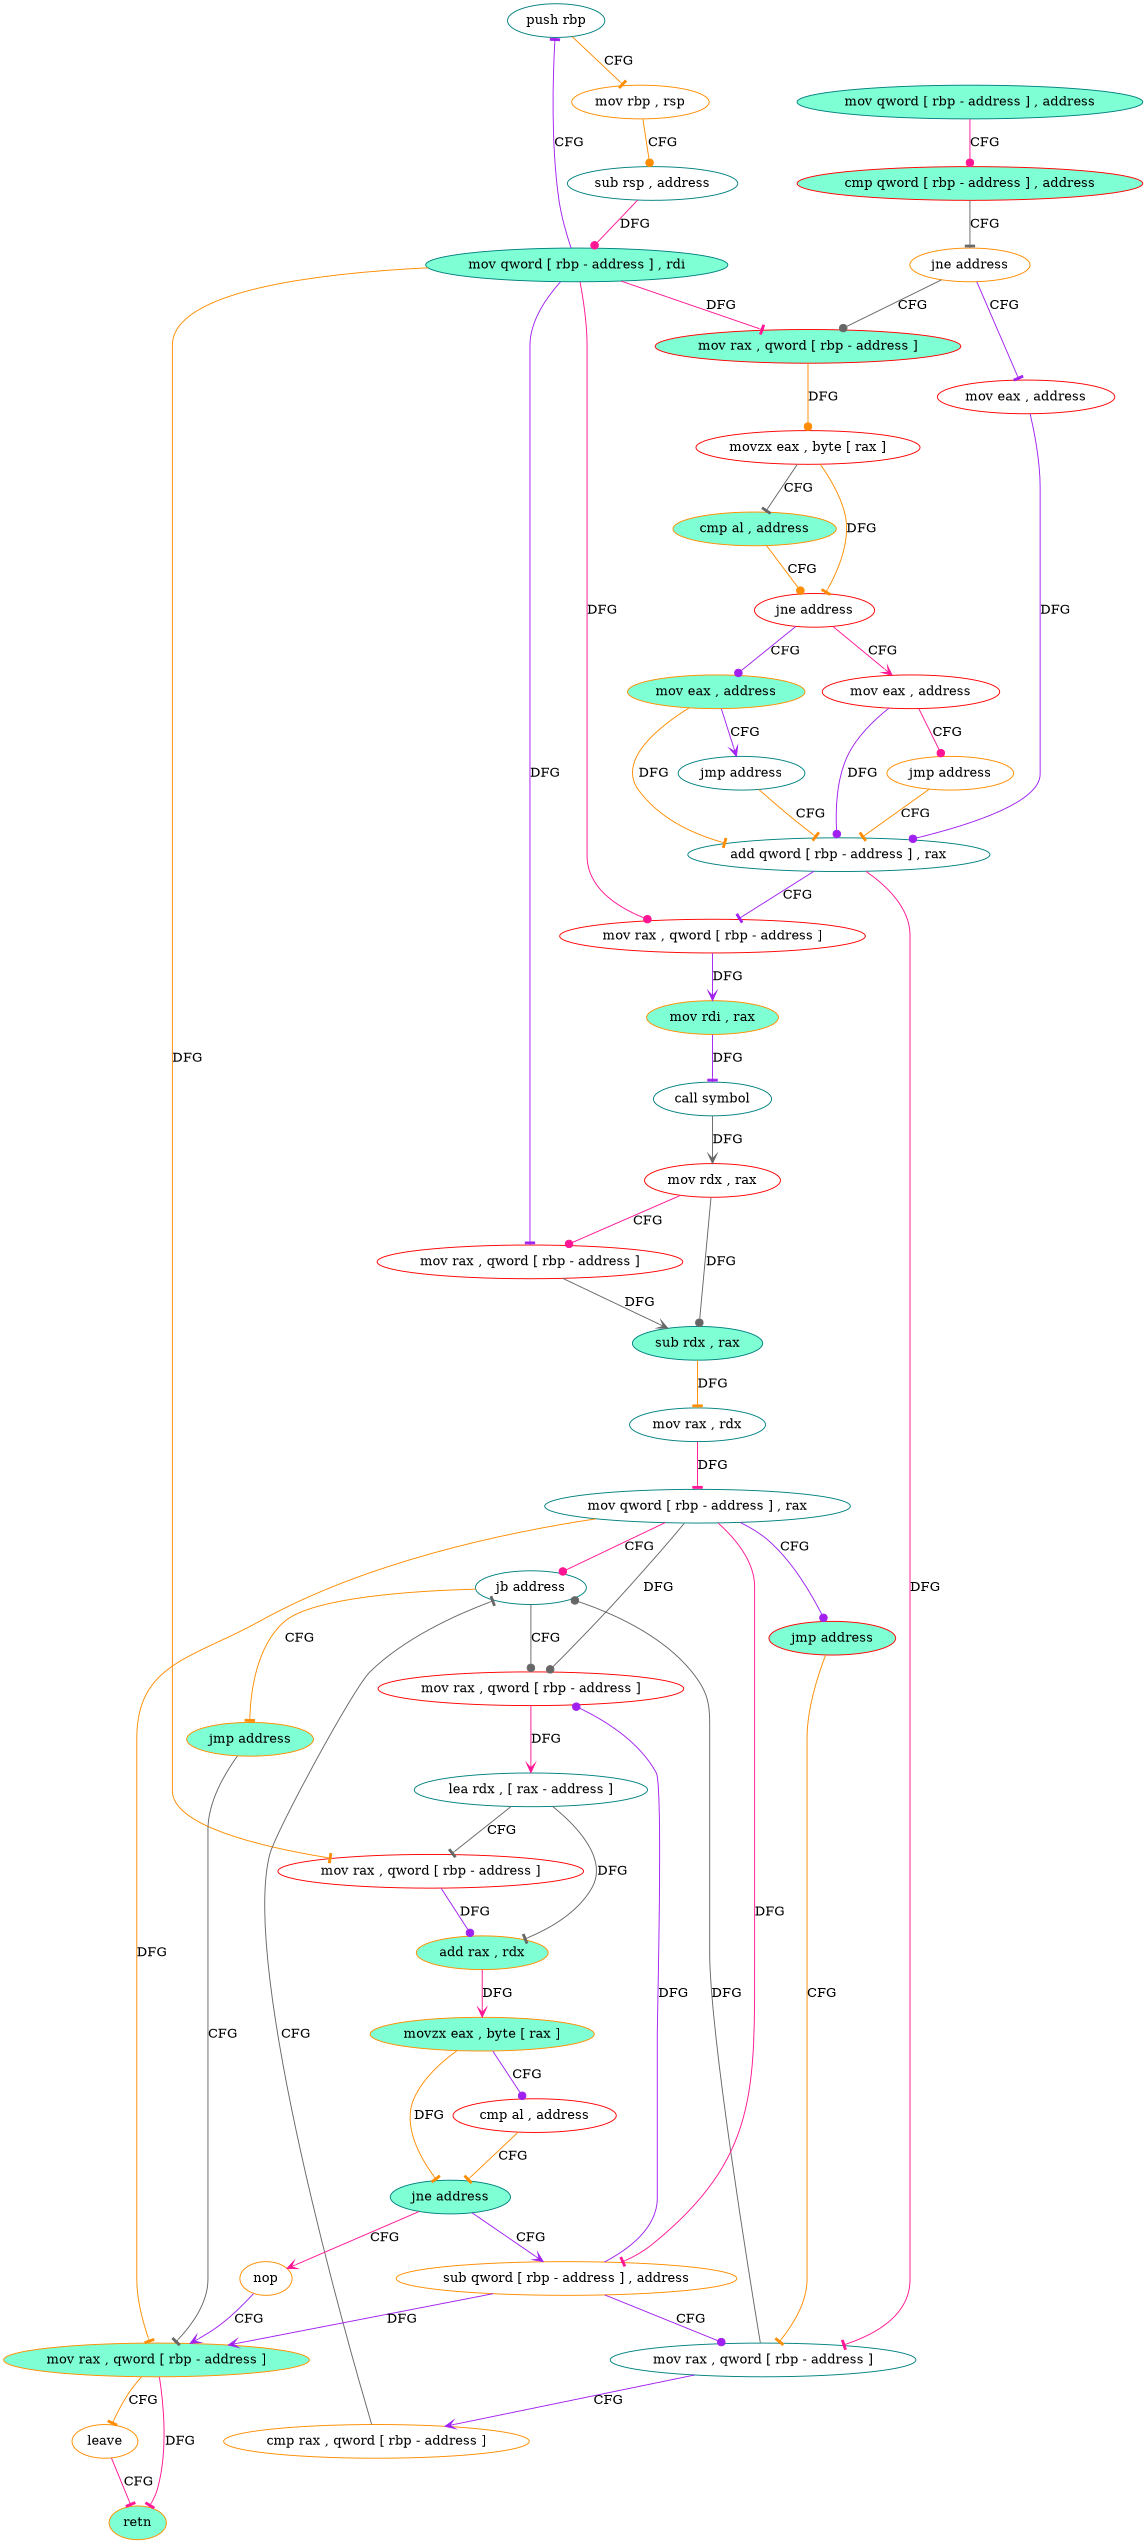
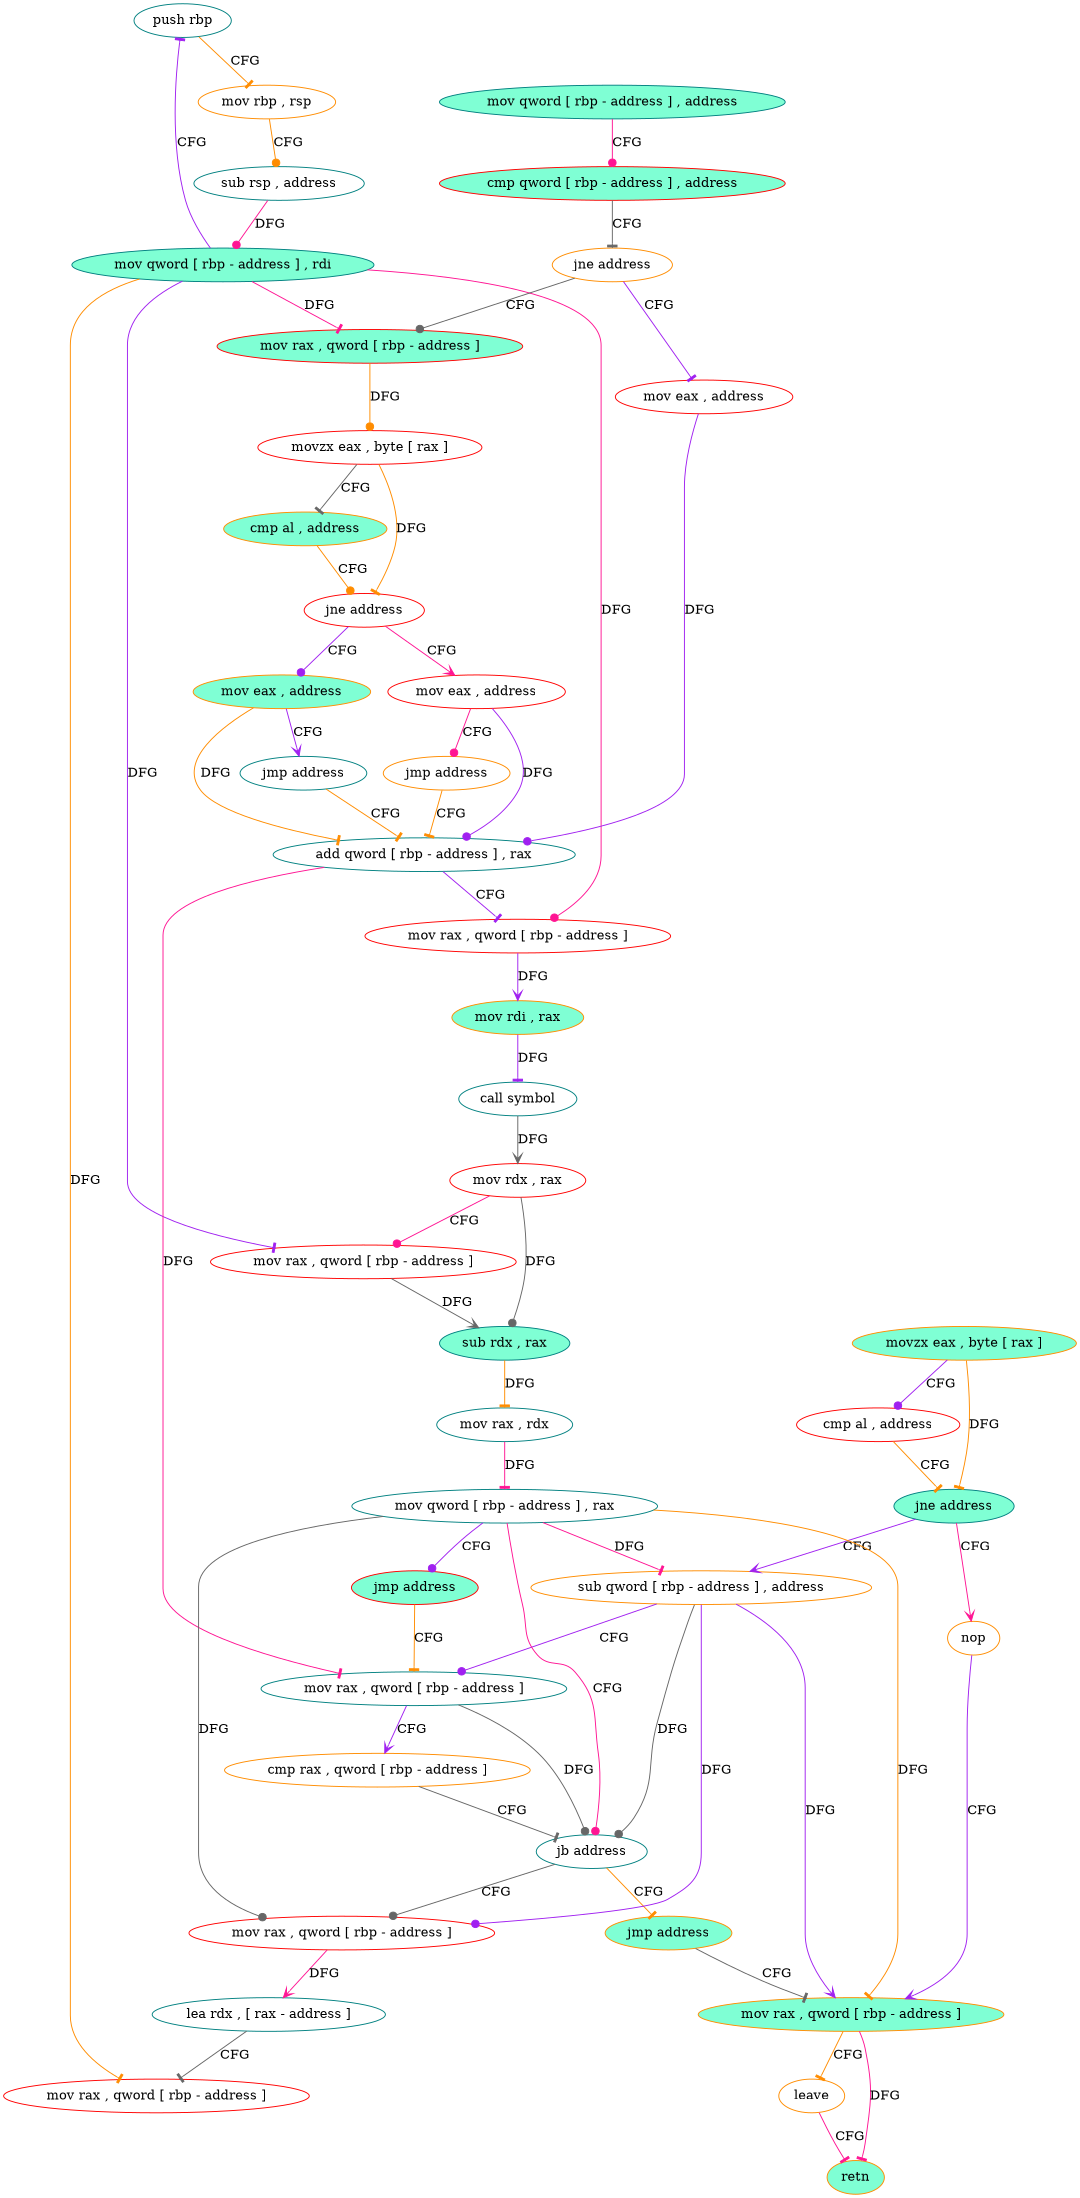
edge "sub qword [ rbp - address ] , address" -> "jb address": added, label "DFG"
node "add rax , rdx": removed
